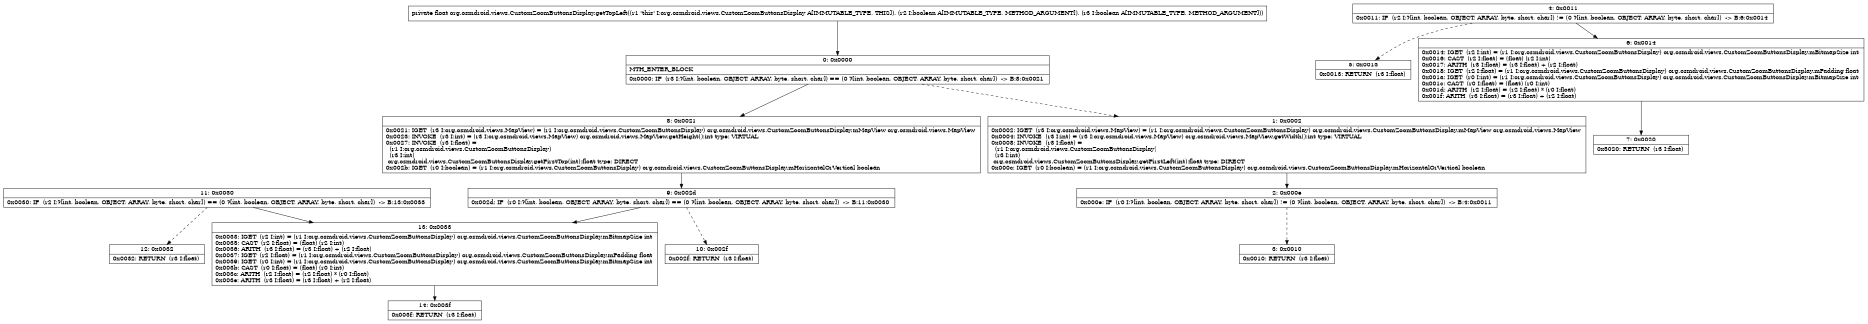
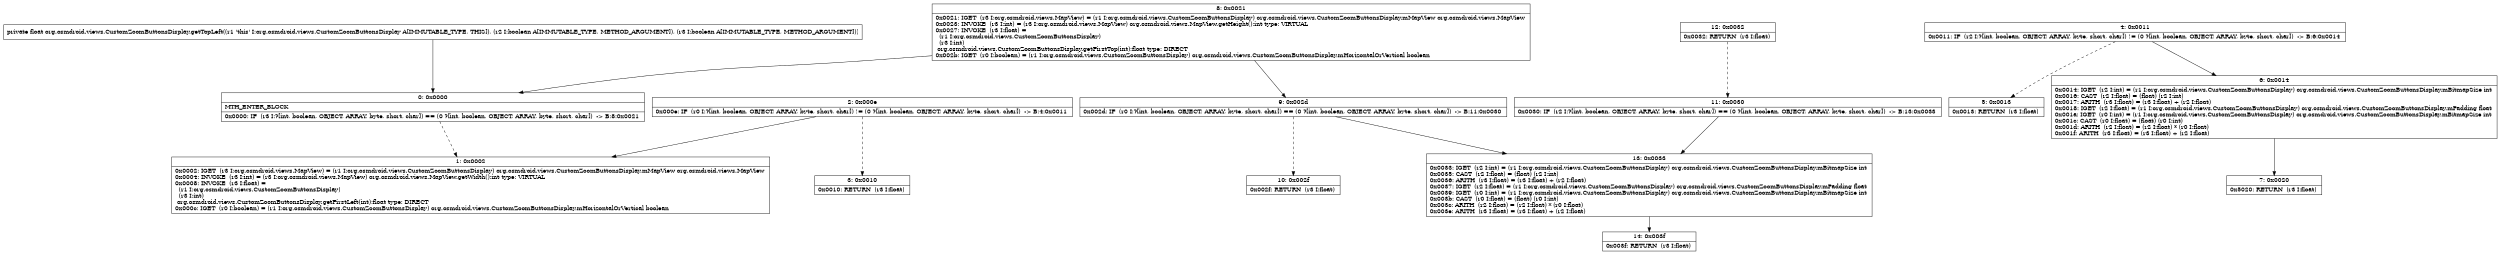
edge "0: 0x0000" -> "8: 0x0021": reversed
edge "1: 0x0002" -> "2: 0x000e": reversed
edge "11: 0x0030" -> "12: 0x0032": reversed
